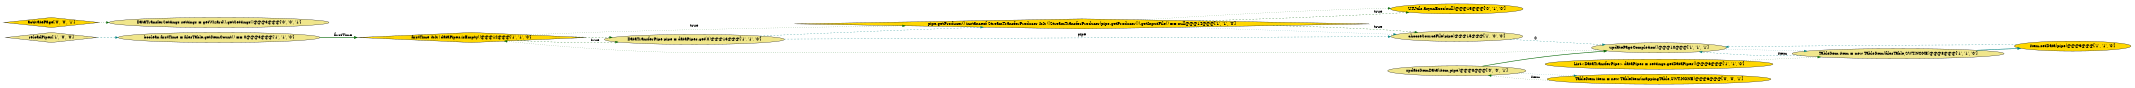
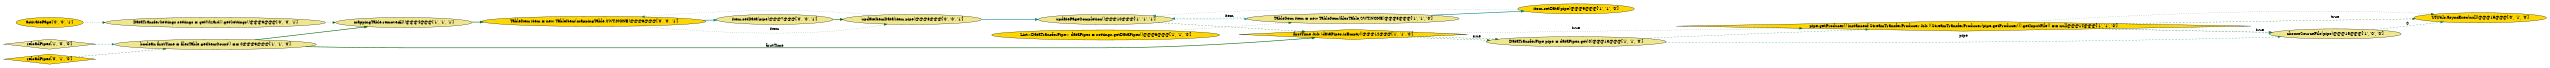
node "item.setData(pipe)@@@7@@@['0', '0', '1']": added
node "activatePage['0', '0', '1']": shape diamond -> ellipse
node "mappingTable.removeAll()@@@4@@@['1', '1', '1']": added
edge "chooseSourceFile(pipe)@@@15@@@['1', '0', '0']" -> "updatePageCompletion()@@@10@@@['1', '1', '1']": now "chooseSourceFile(pipe)@@@15@@@['1', '0', '0']" -> "UIUtils.asyncExec(null)@@@15@@@['0', '1', '0']"
edge "item.setData(pipe)@@@9@@@['1', '1', '0']" -> "updatePageCompletion()@@@10@@@['1', '1', '1']": style dashed -> dotted
edge "updatePageCompletion()@@@10@@@['1', '1', '1']" -> "firstTime && !dataPipes.isEmpty()@@@12@@@['1', '1', '0']": style dotted -> dashed
edge "updateItemData(item,pipe)@@@8@@@['0', '0', '1']" -> "updatePageCompletion()@@@10@@@['1', '1', '1']": color darkgreen -> teal
node "reloadPipes['0', '1', '0']": added
